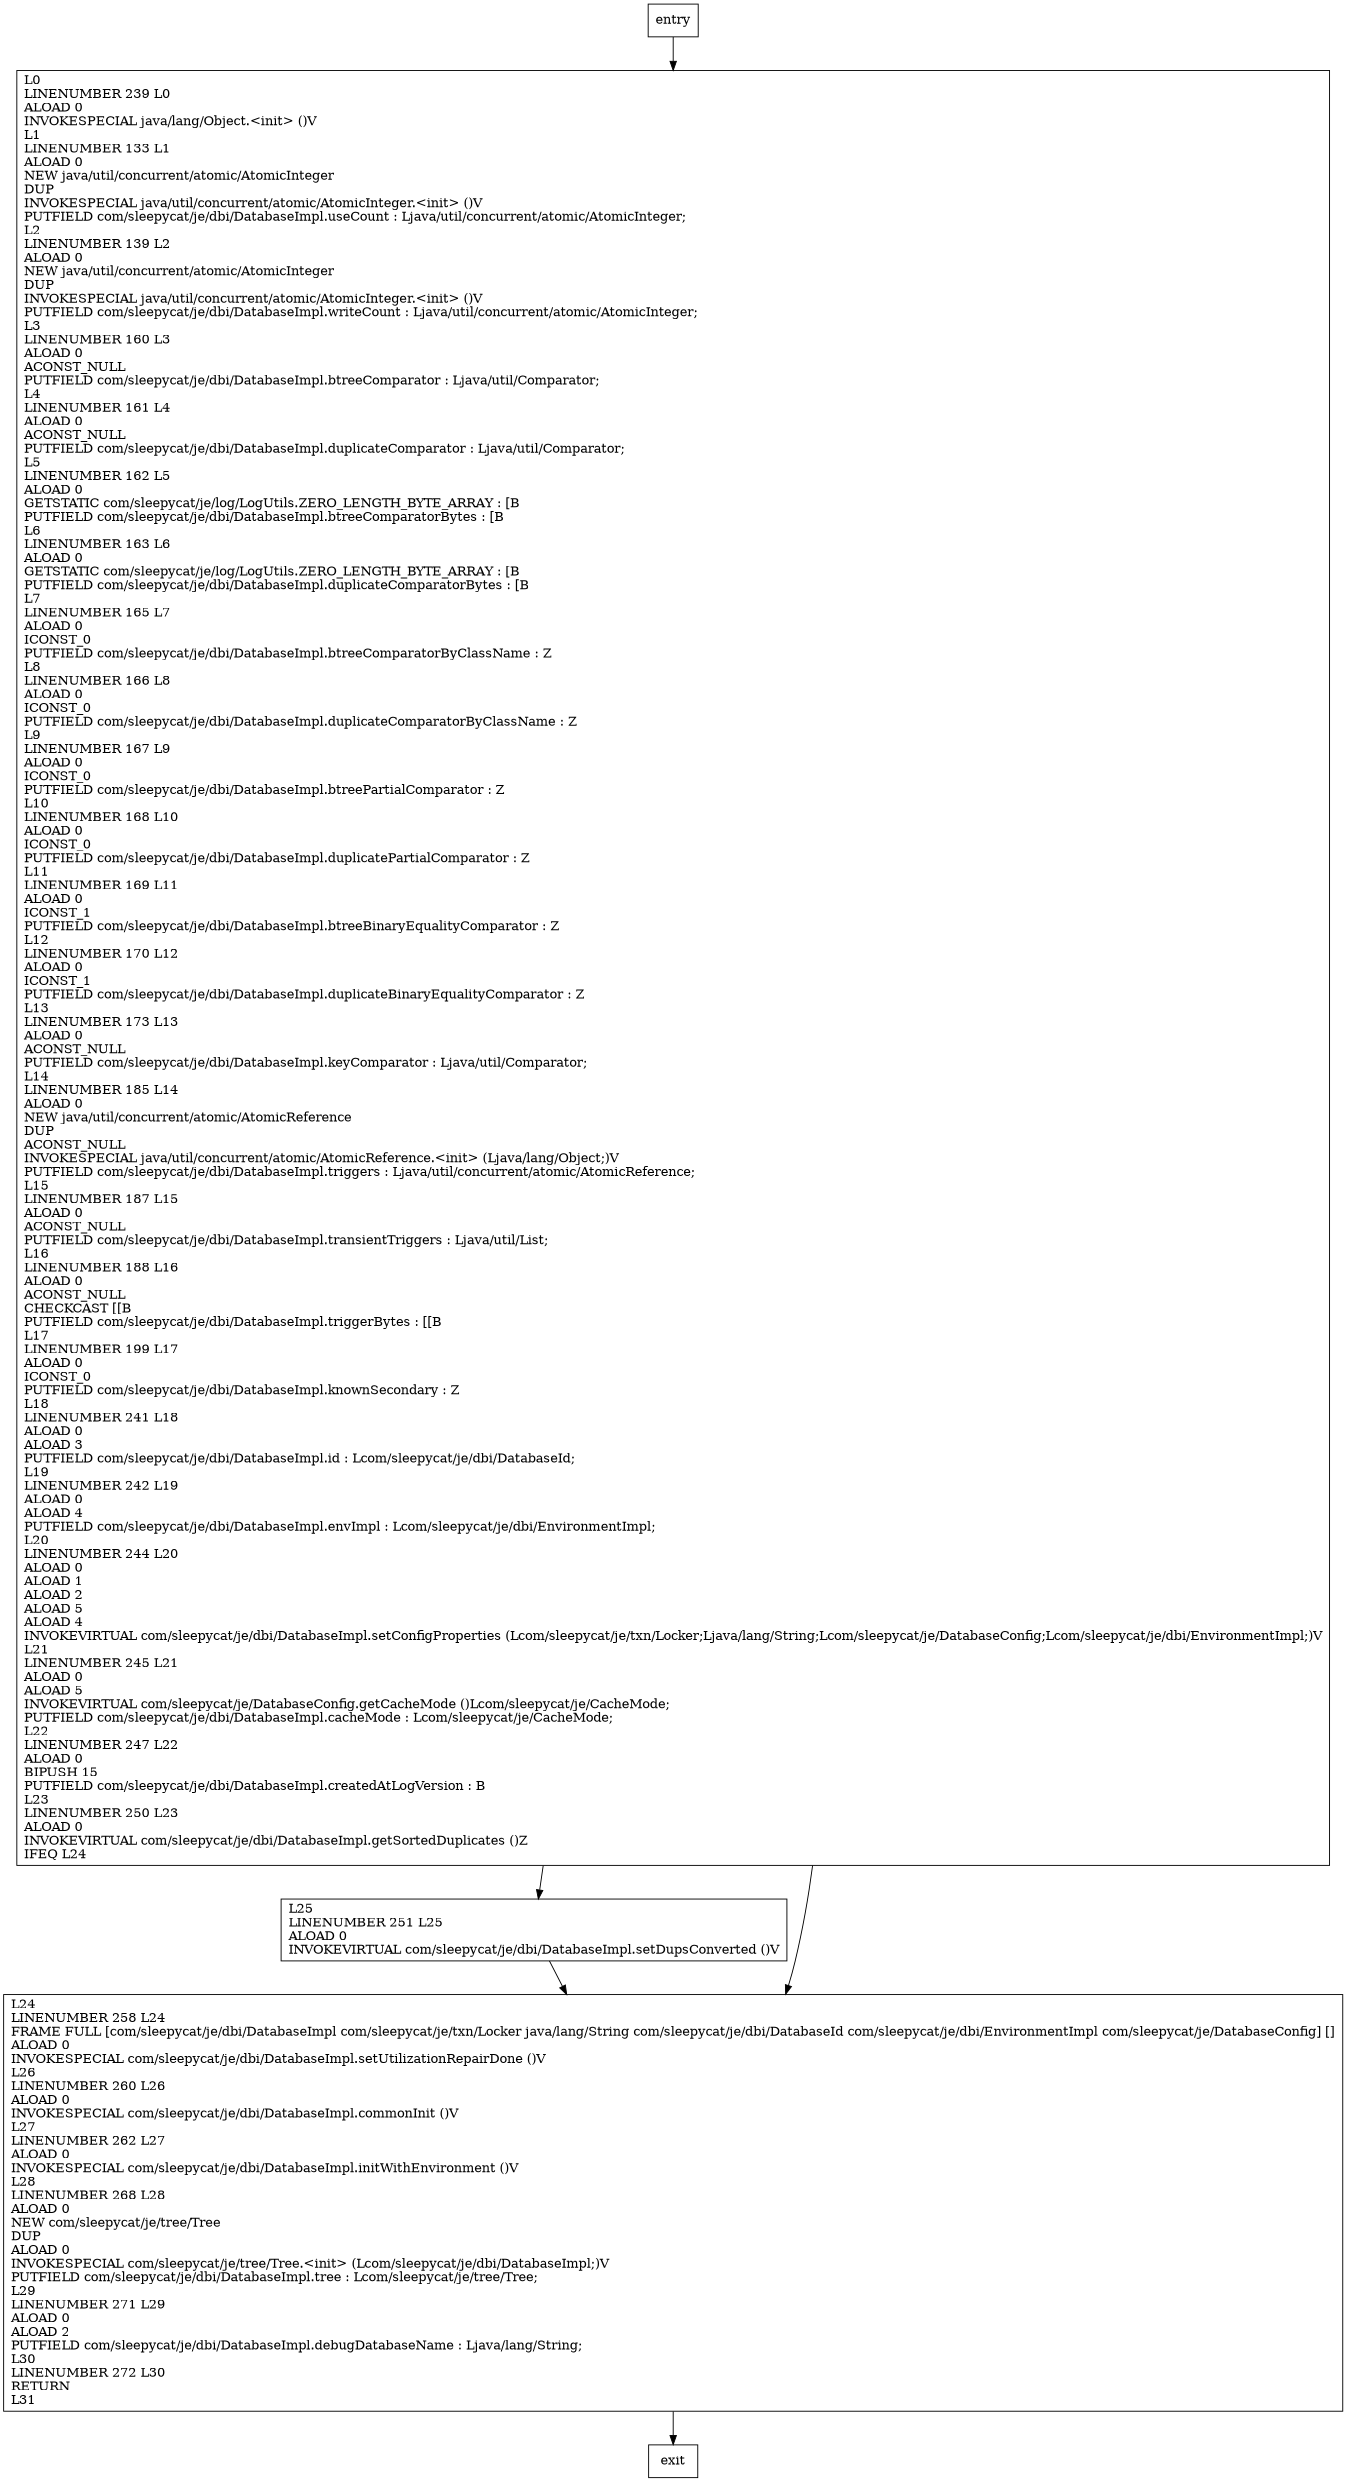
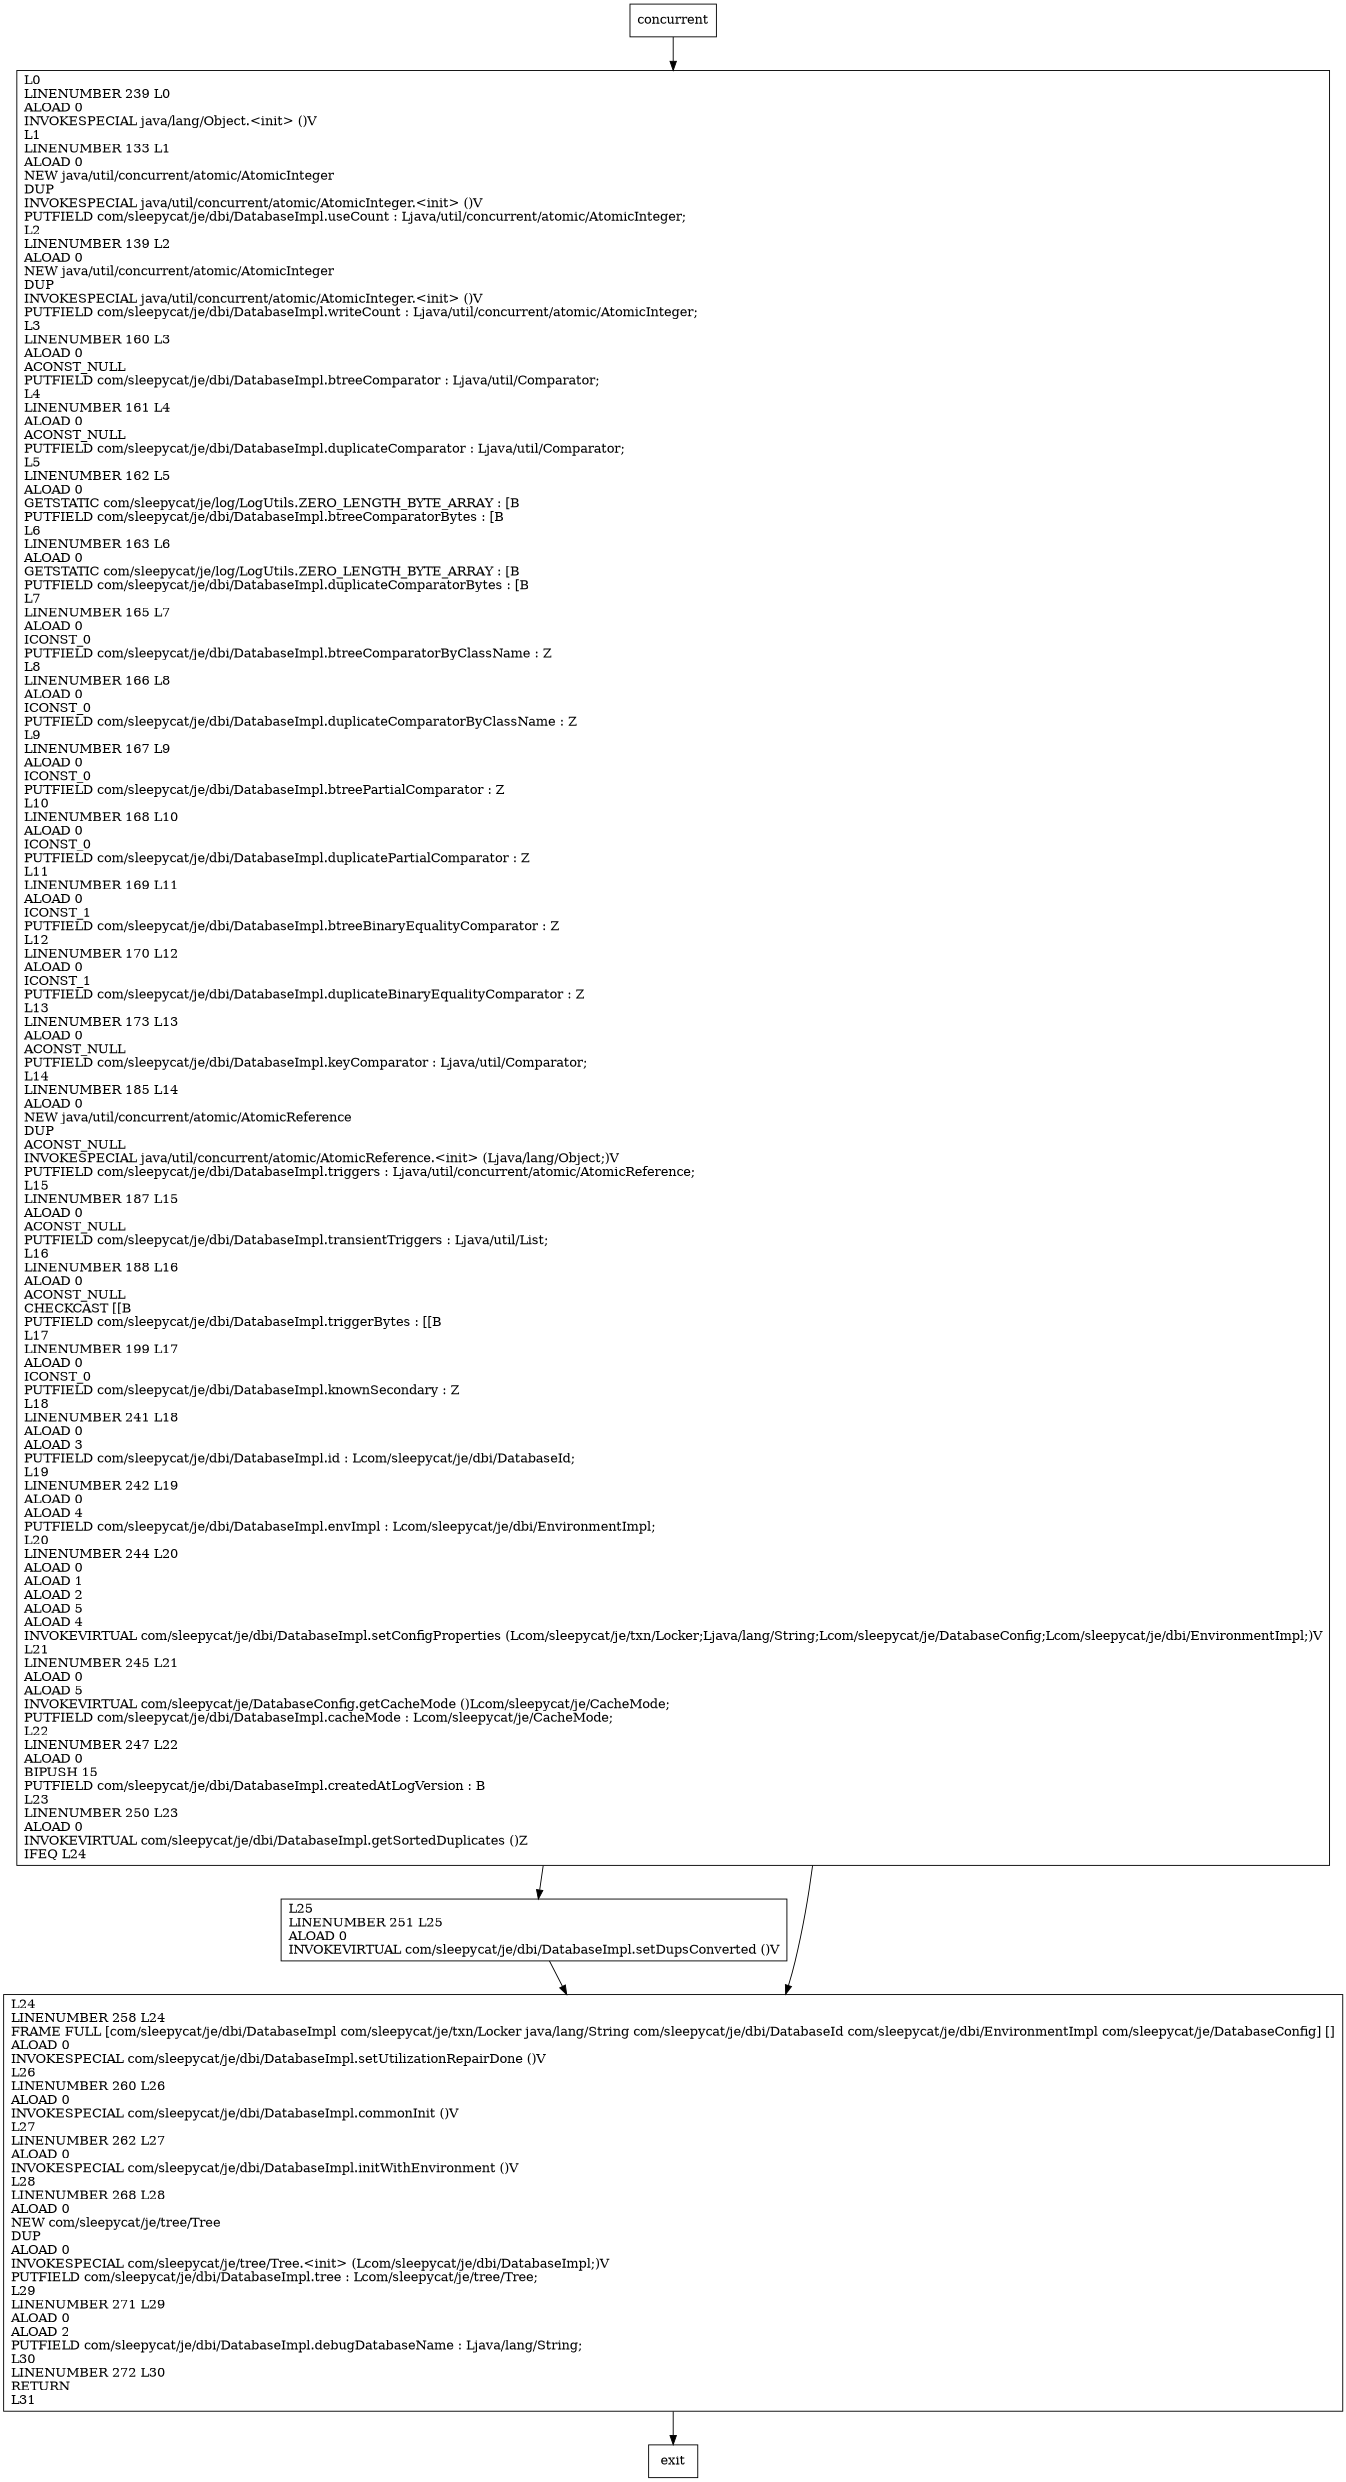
node "entry": label "entry" -> "concurrent"
